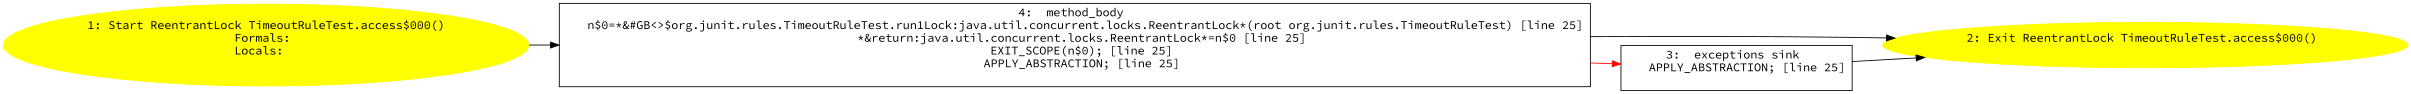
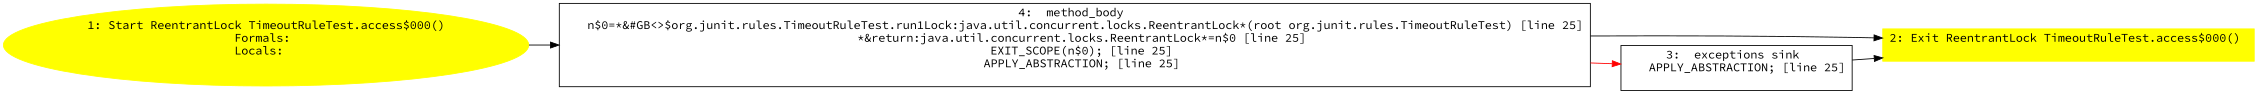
node "2: Exit ReentrantLock TimeoutRuleTest.access$000()": shape ellipse -> box
